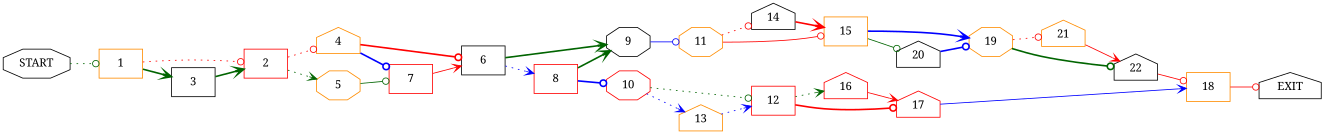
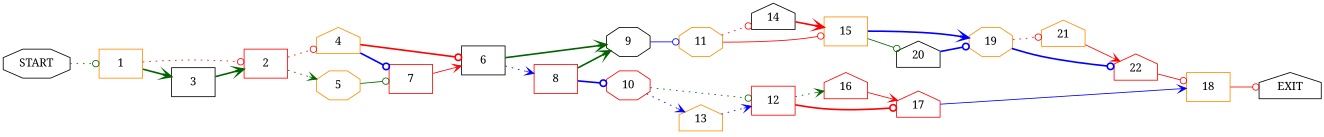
edge "19" -> "22": color darkgreen -> blue
node "22": color black -> red
